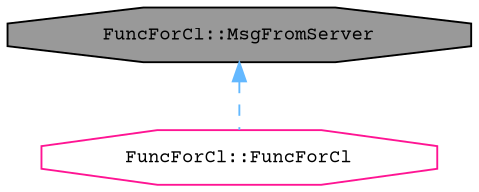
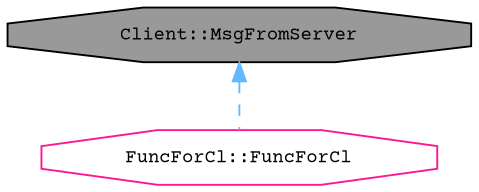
node "FuncForCl::MsgFromServer": label "FuncForCl::MsgFromServer" -> "Client::MsgFromServer"
